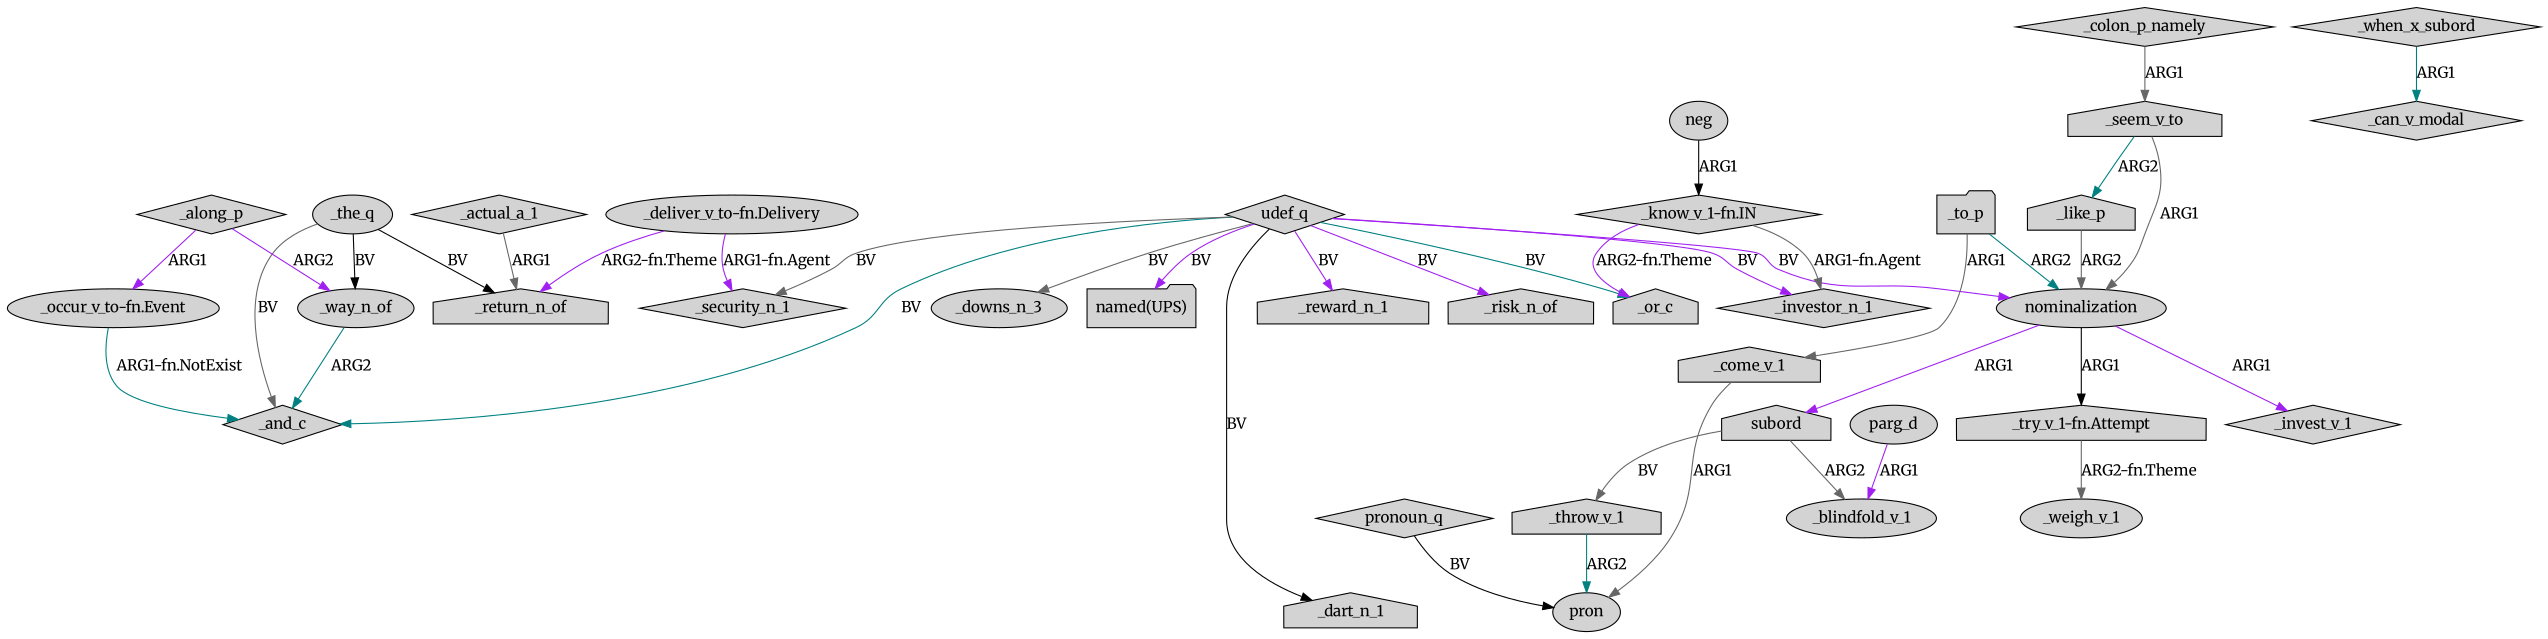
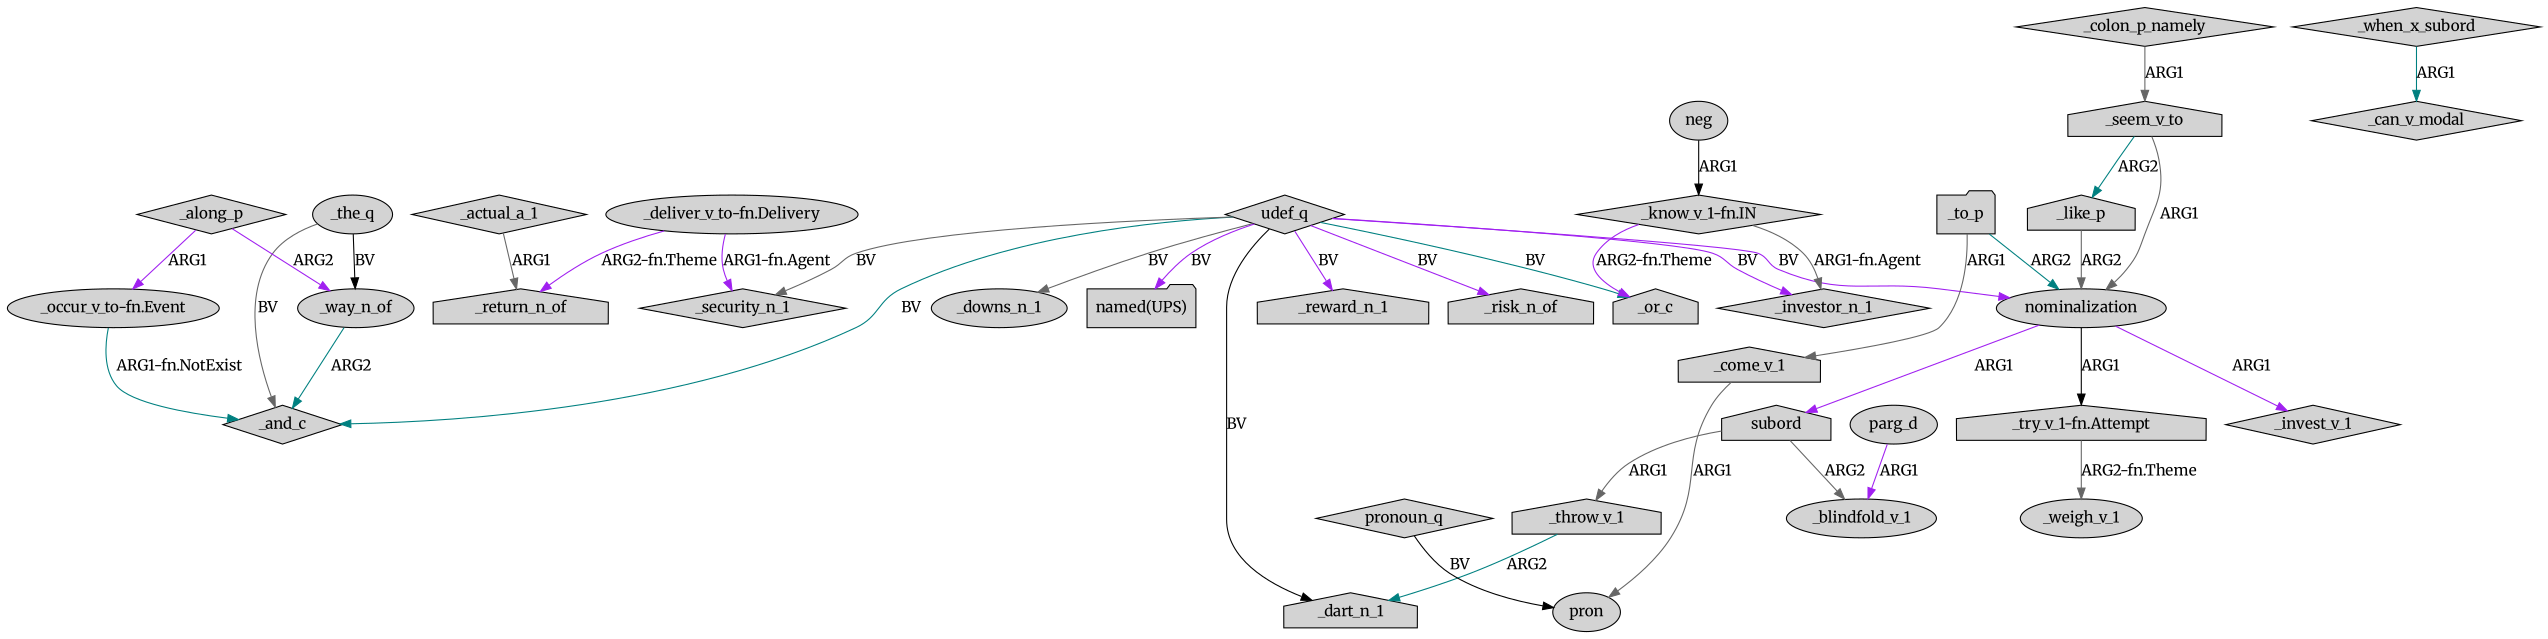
edge "_the_q" -> "_return_n_of": removed, label "BV"
node "_downs_n_3": label "_downs_n_3" -> "_downs_n_1"
edge "subord" -> "_throw_v_1": label "BV" -> "ARG1"
edge "_throw_v_1" -> "pron": now "_throw_v_1" -> "_dart_n_1"
